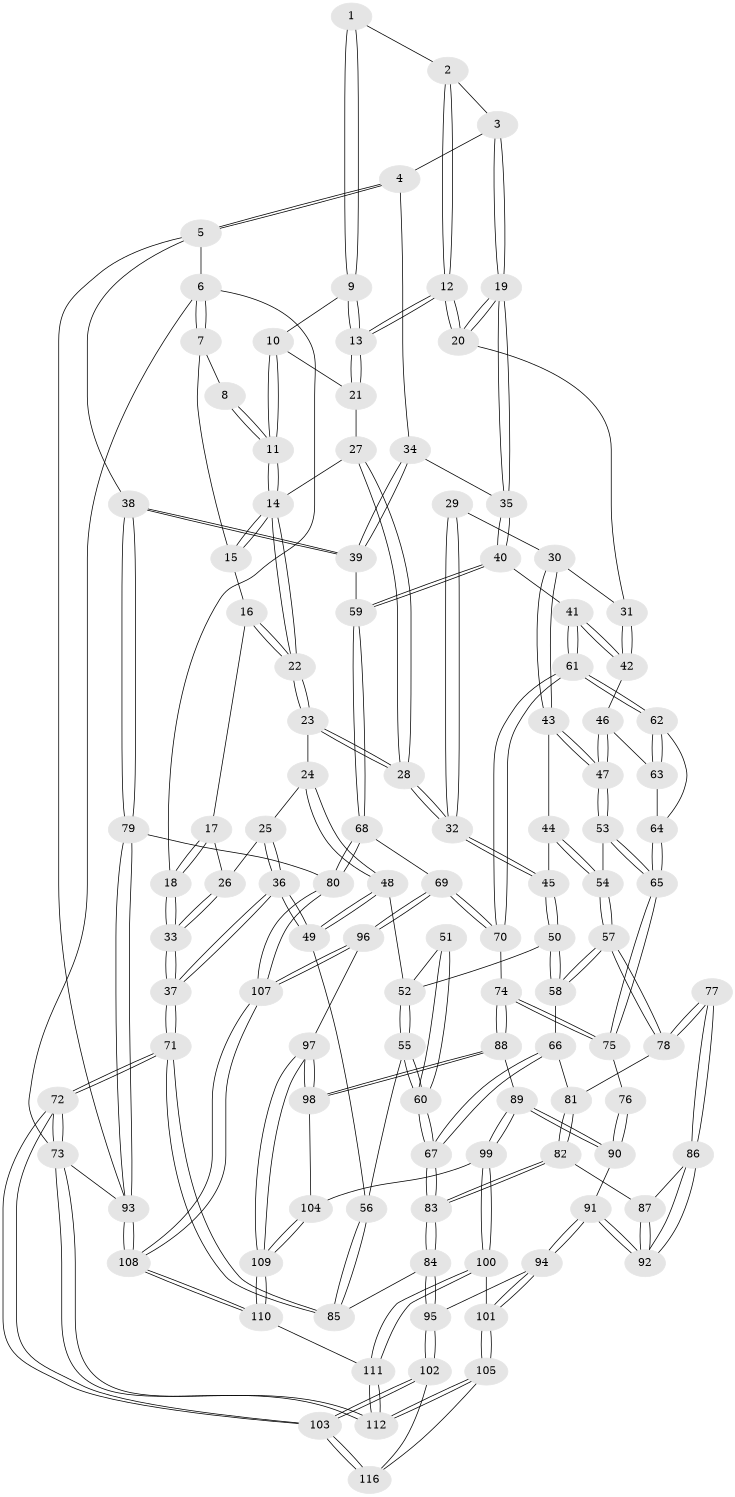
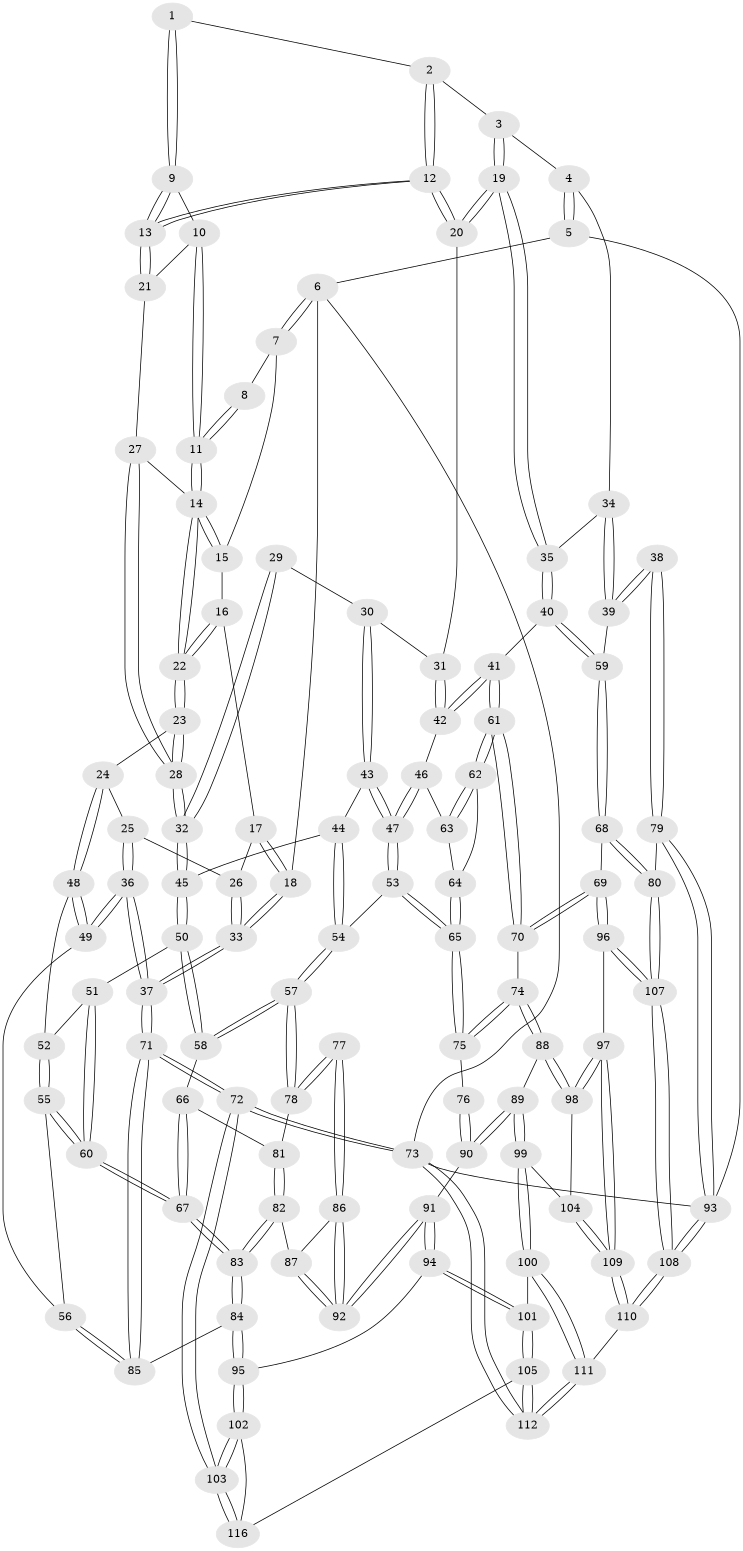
edge "5" -- "38": removed
edge "50" -- "52": now "50" -- "51"
